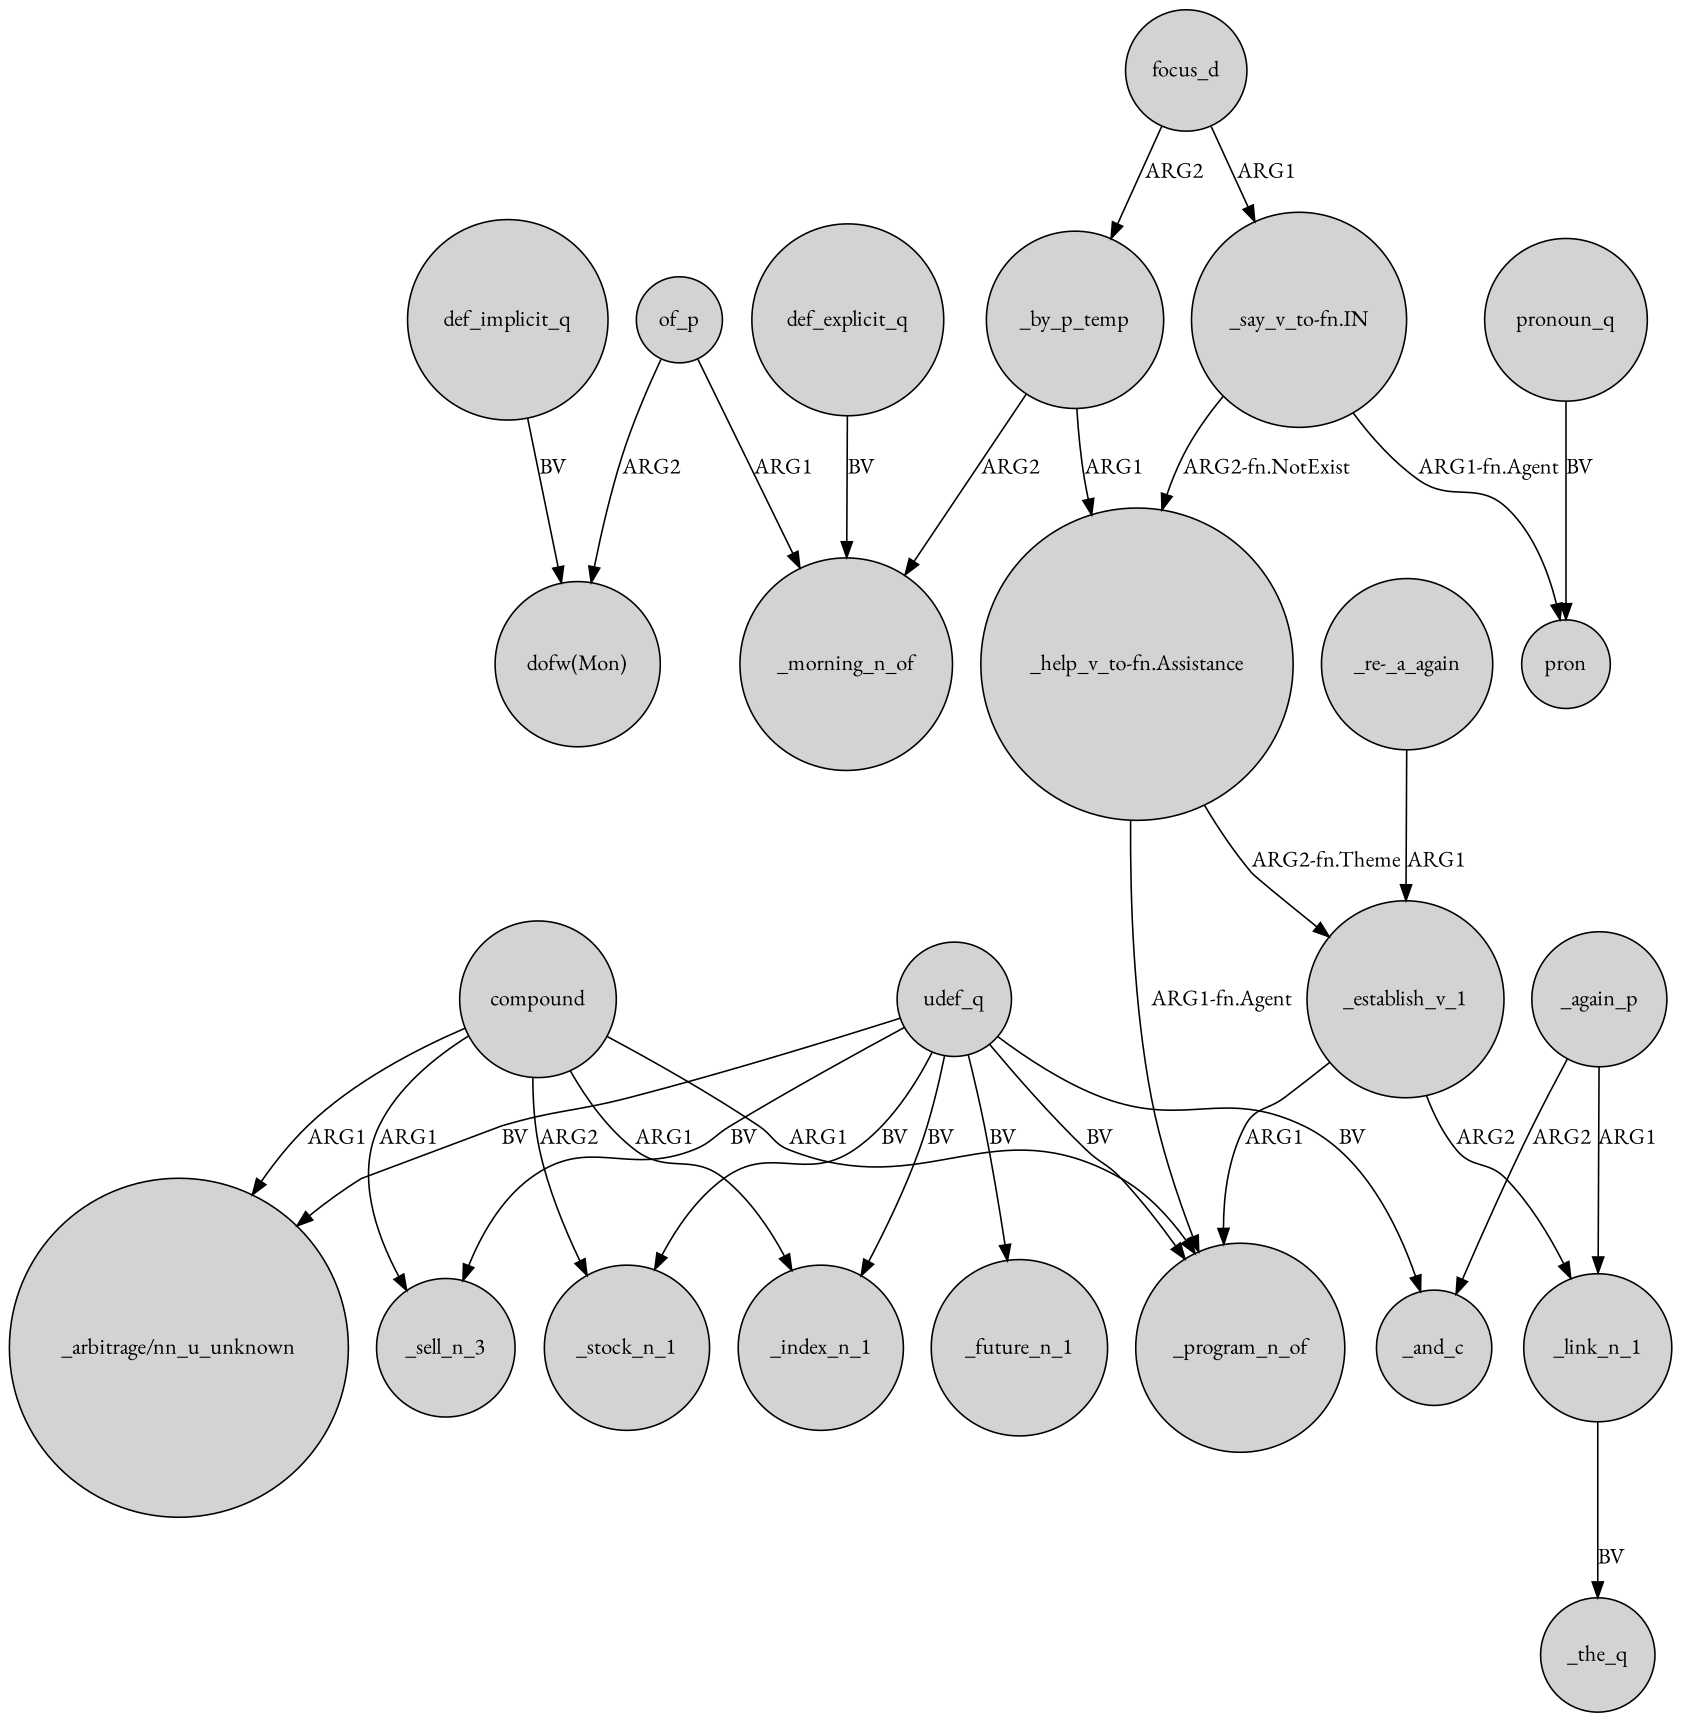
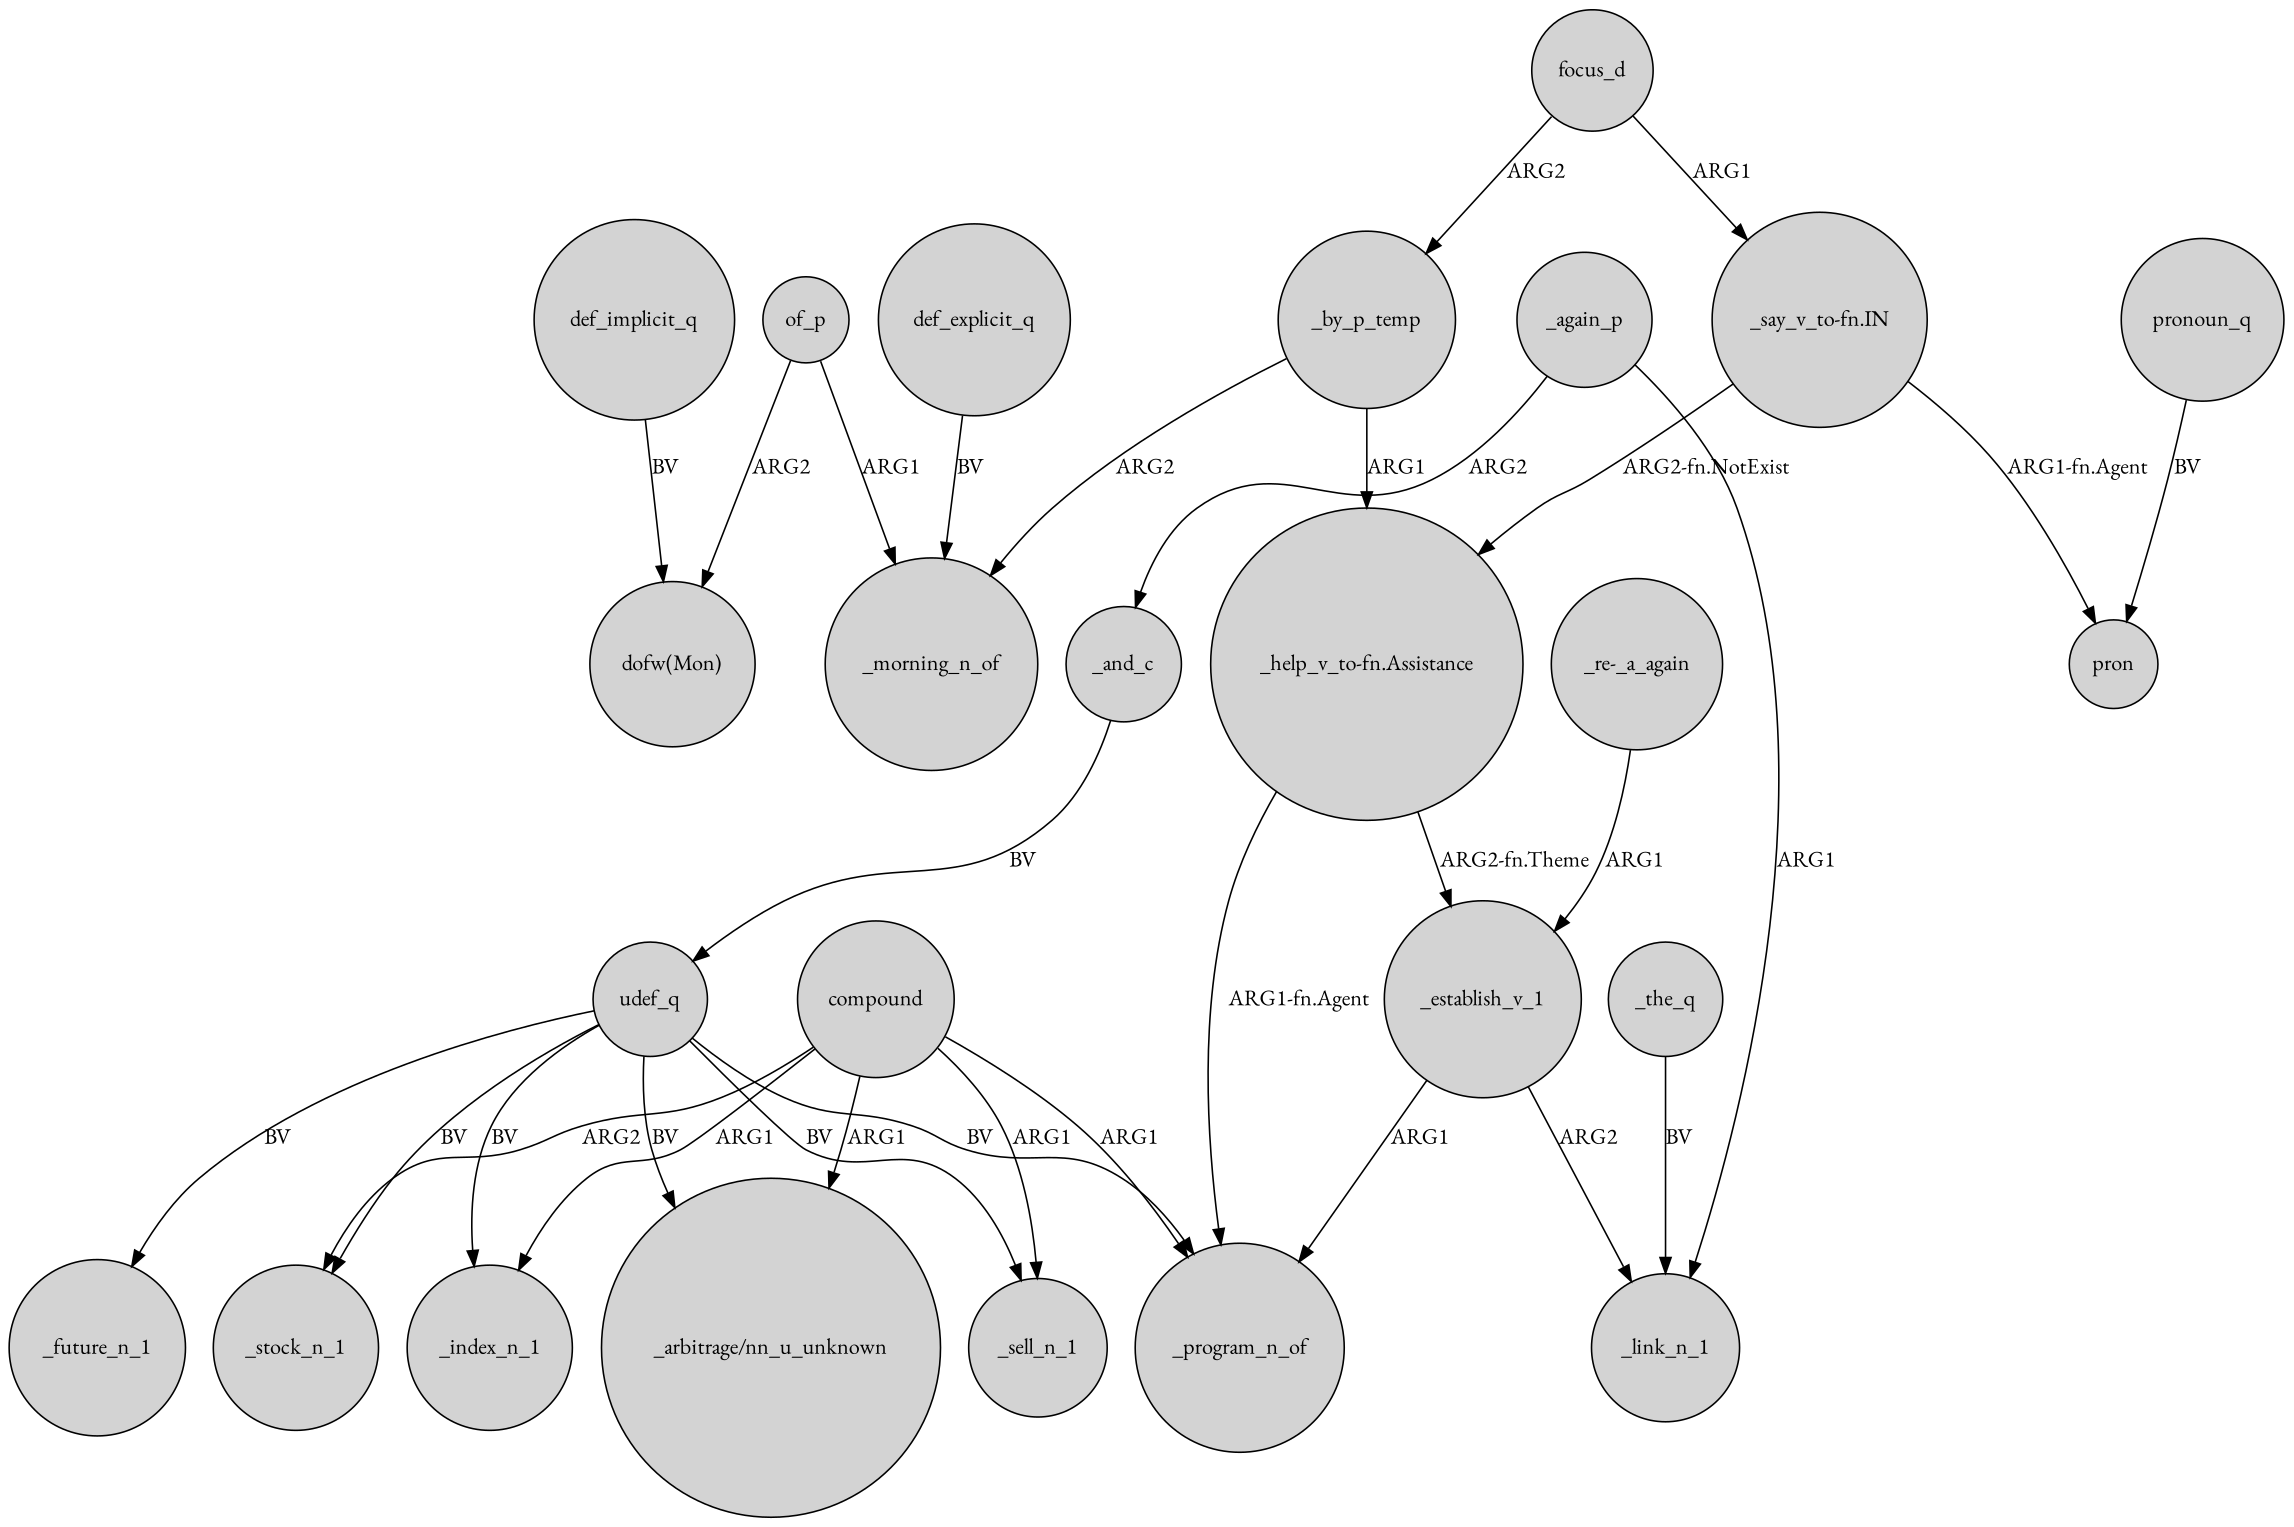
edge "udef_q" -> "_and_c": reversed
node "_sell_n_3": label "_sell_n_3" -> "_sell_n_1"
edge "_link_n_1" -> "_the_q": reversed
